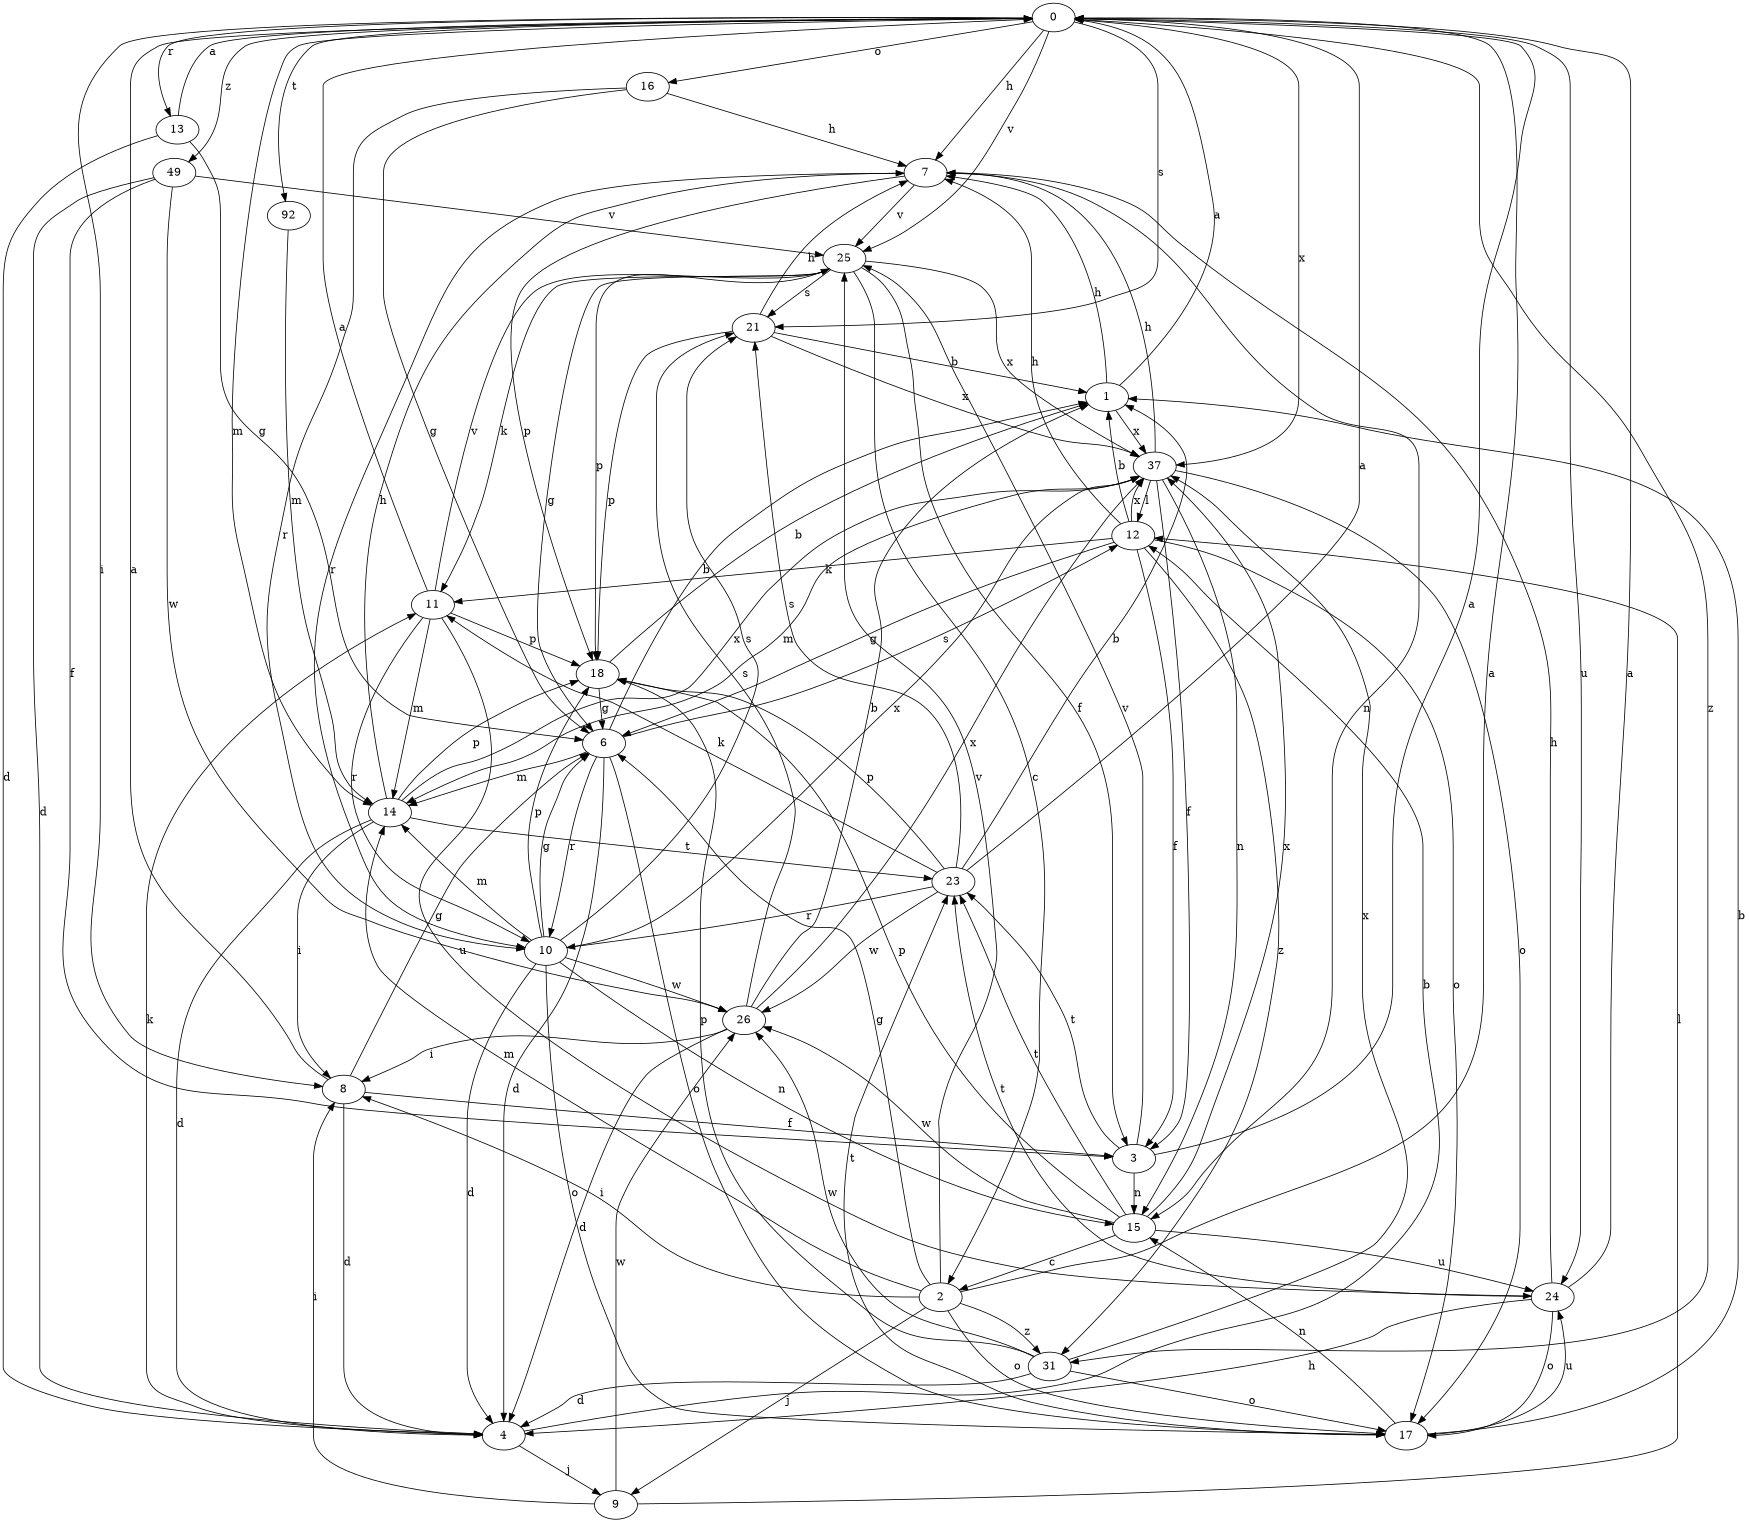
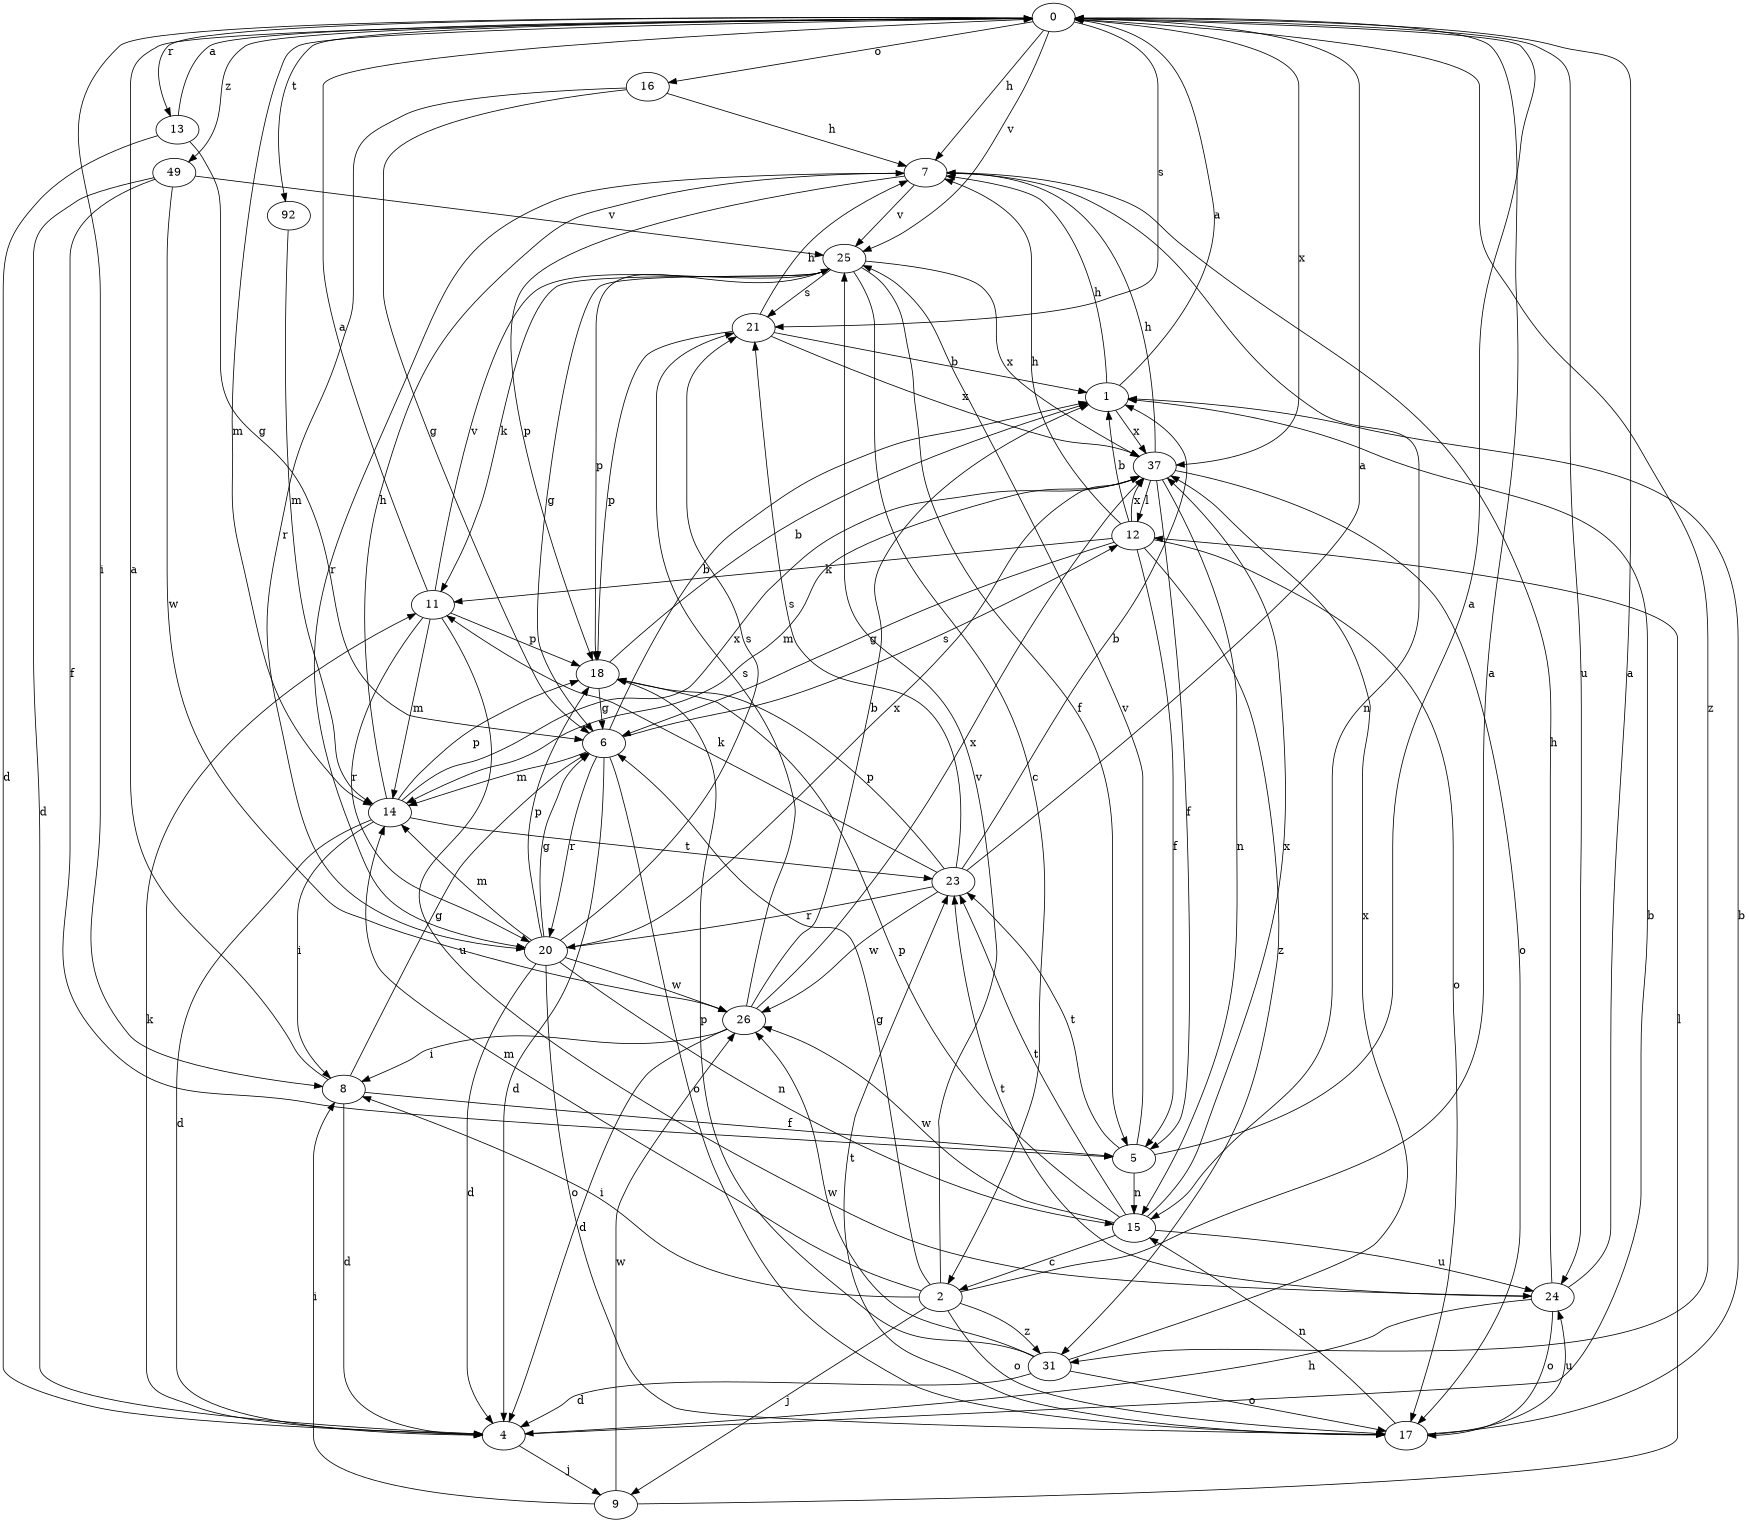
node "10": label "10" -> "20"
node "3": label "3" -> "5"
edge "4" -> "12": now "4" -> "1"
